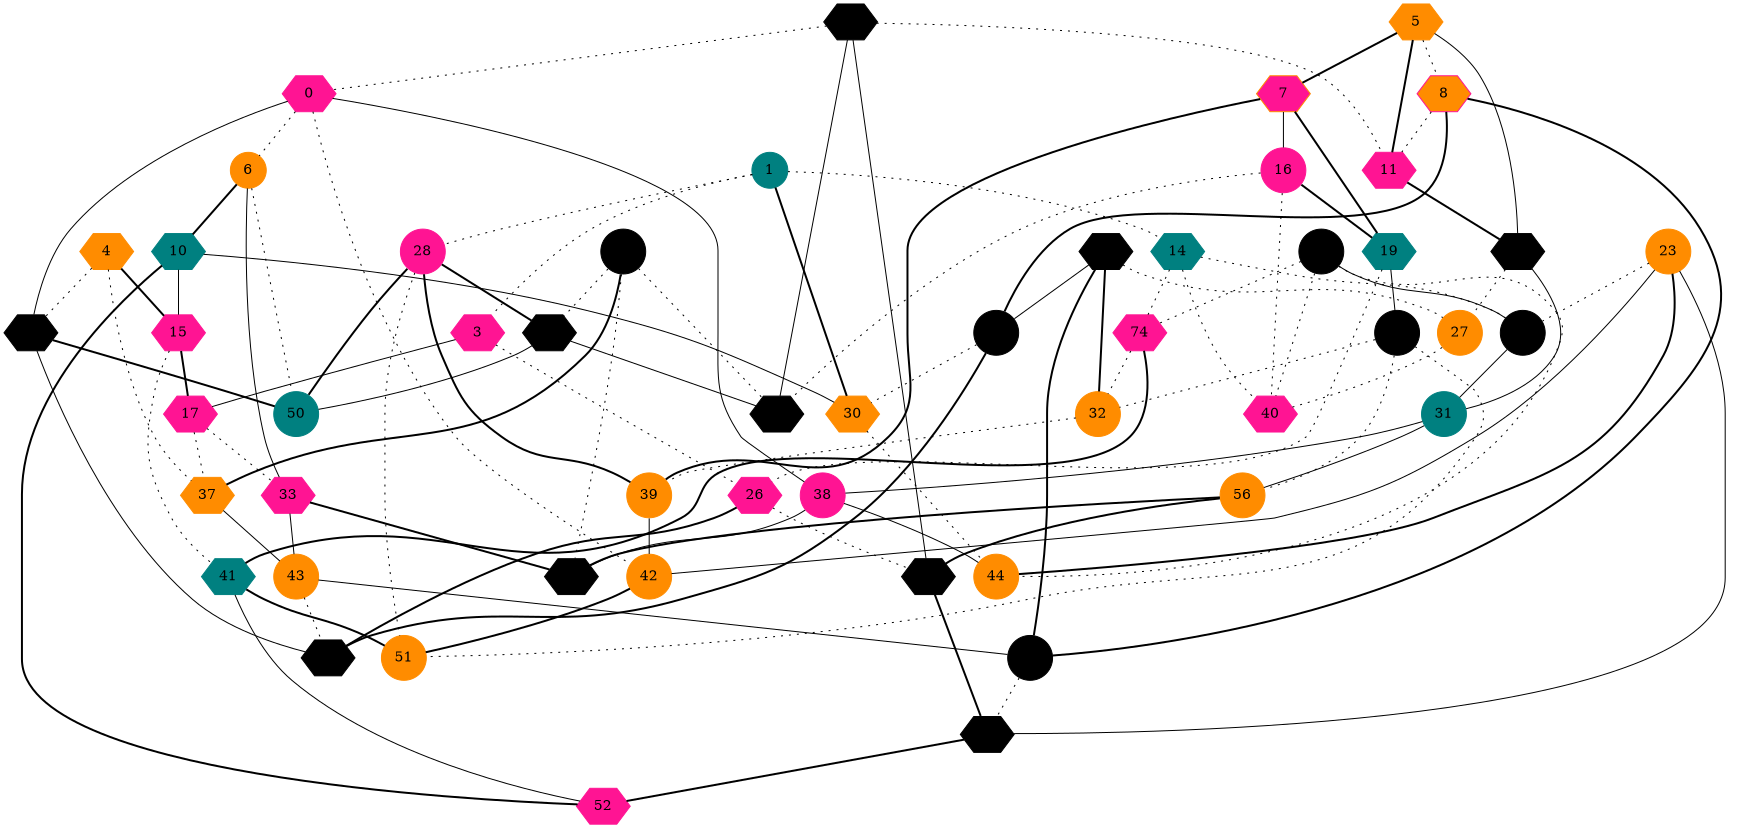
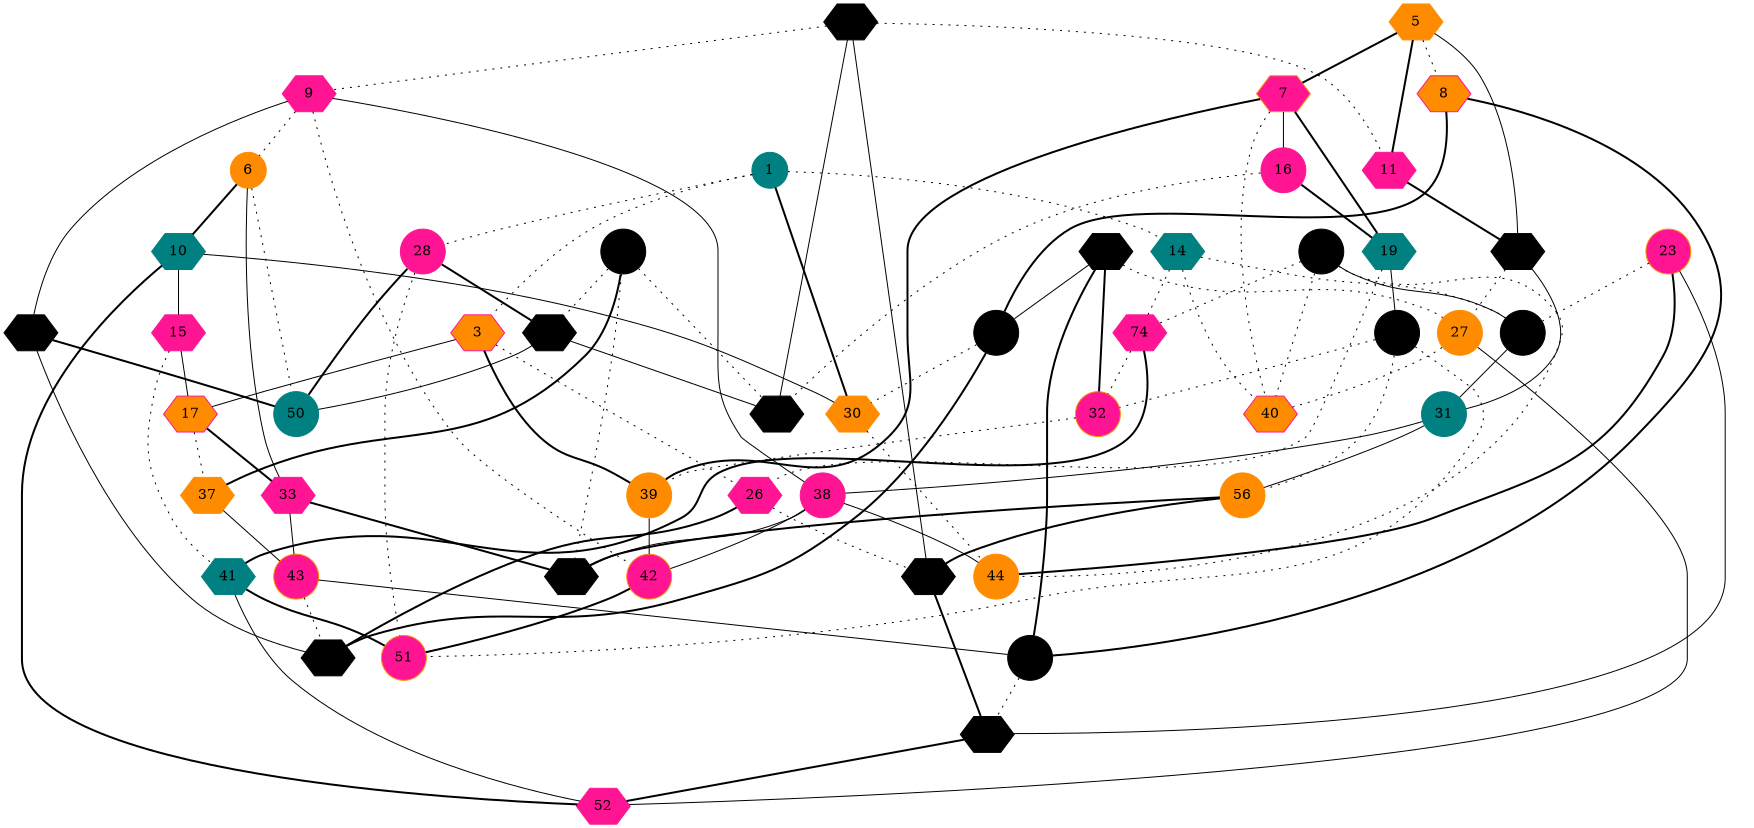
node "0": label "0" -> "9"
edge "8" -- "11": removed
node "4": removed
node "23": fillcolor darkorange -> deeppink
edge "16" -- "40": now "7" -- "40"
node "3": fillcolor deeppink -> darkorange
edge "15" -- "17": style bold -> solid
node "17": fillcolor deeppink -> darkorange
node "32": fillcolor darkorange -> deeppink
node "40": fillcolor deeppink -> darkorange
edge "28" -- "39": now "3" -- "39"
edge "17" -- "33": style dotted -> bold
edge "23" -- "42": now "38" -- "42"
node "43": fillcolor darkorange -> deeppink
node "42": fillcolor darkorange -> deeppink
node "51": fillcolor darkorange -> deeppink
edge "27" -- "52": added
